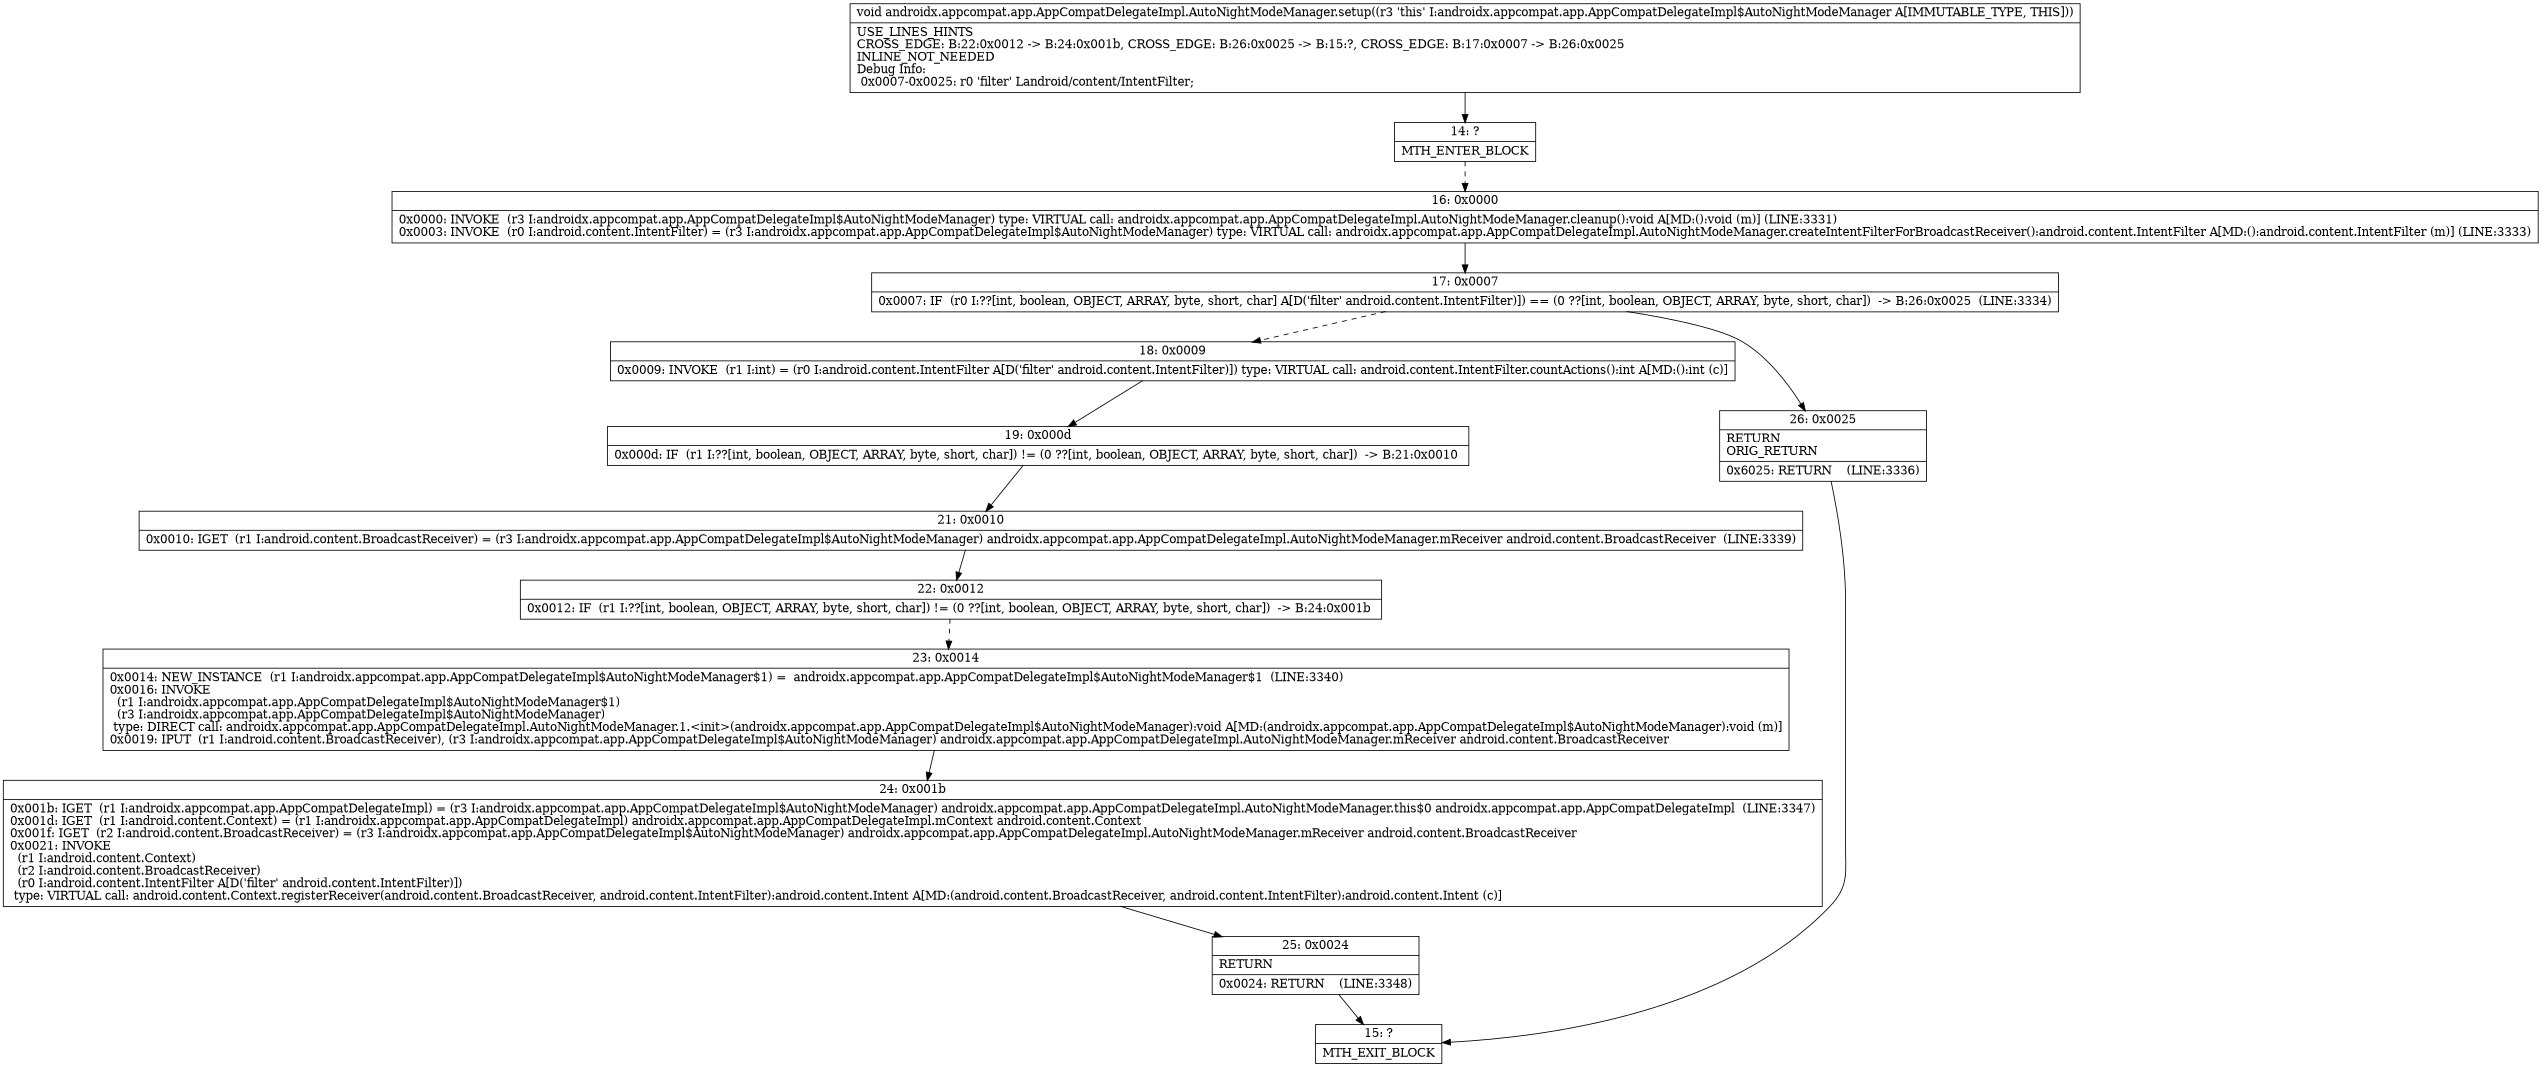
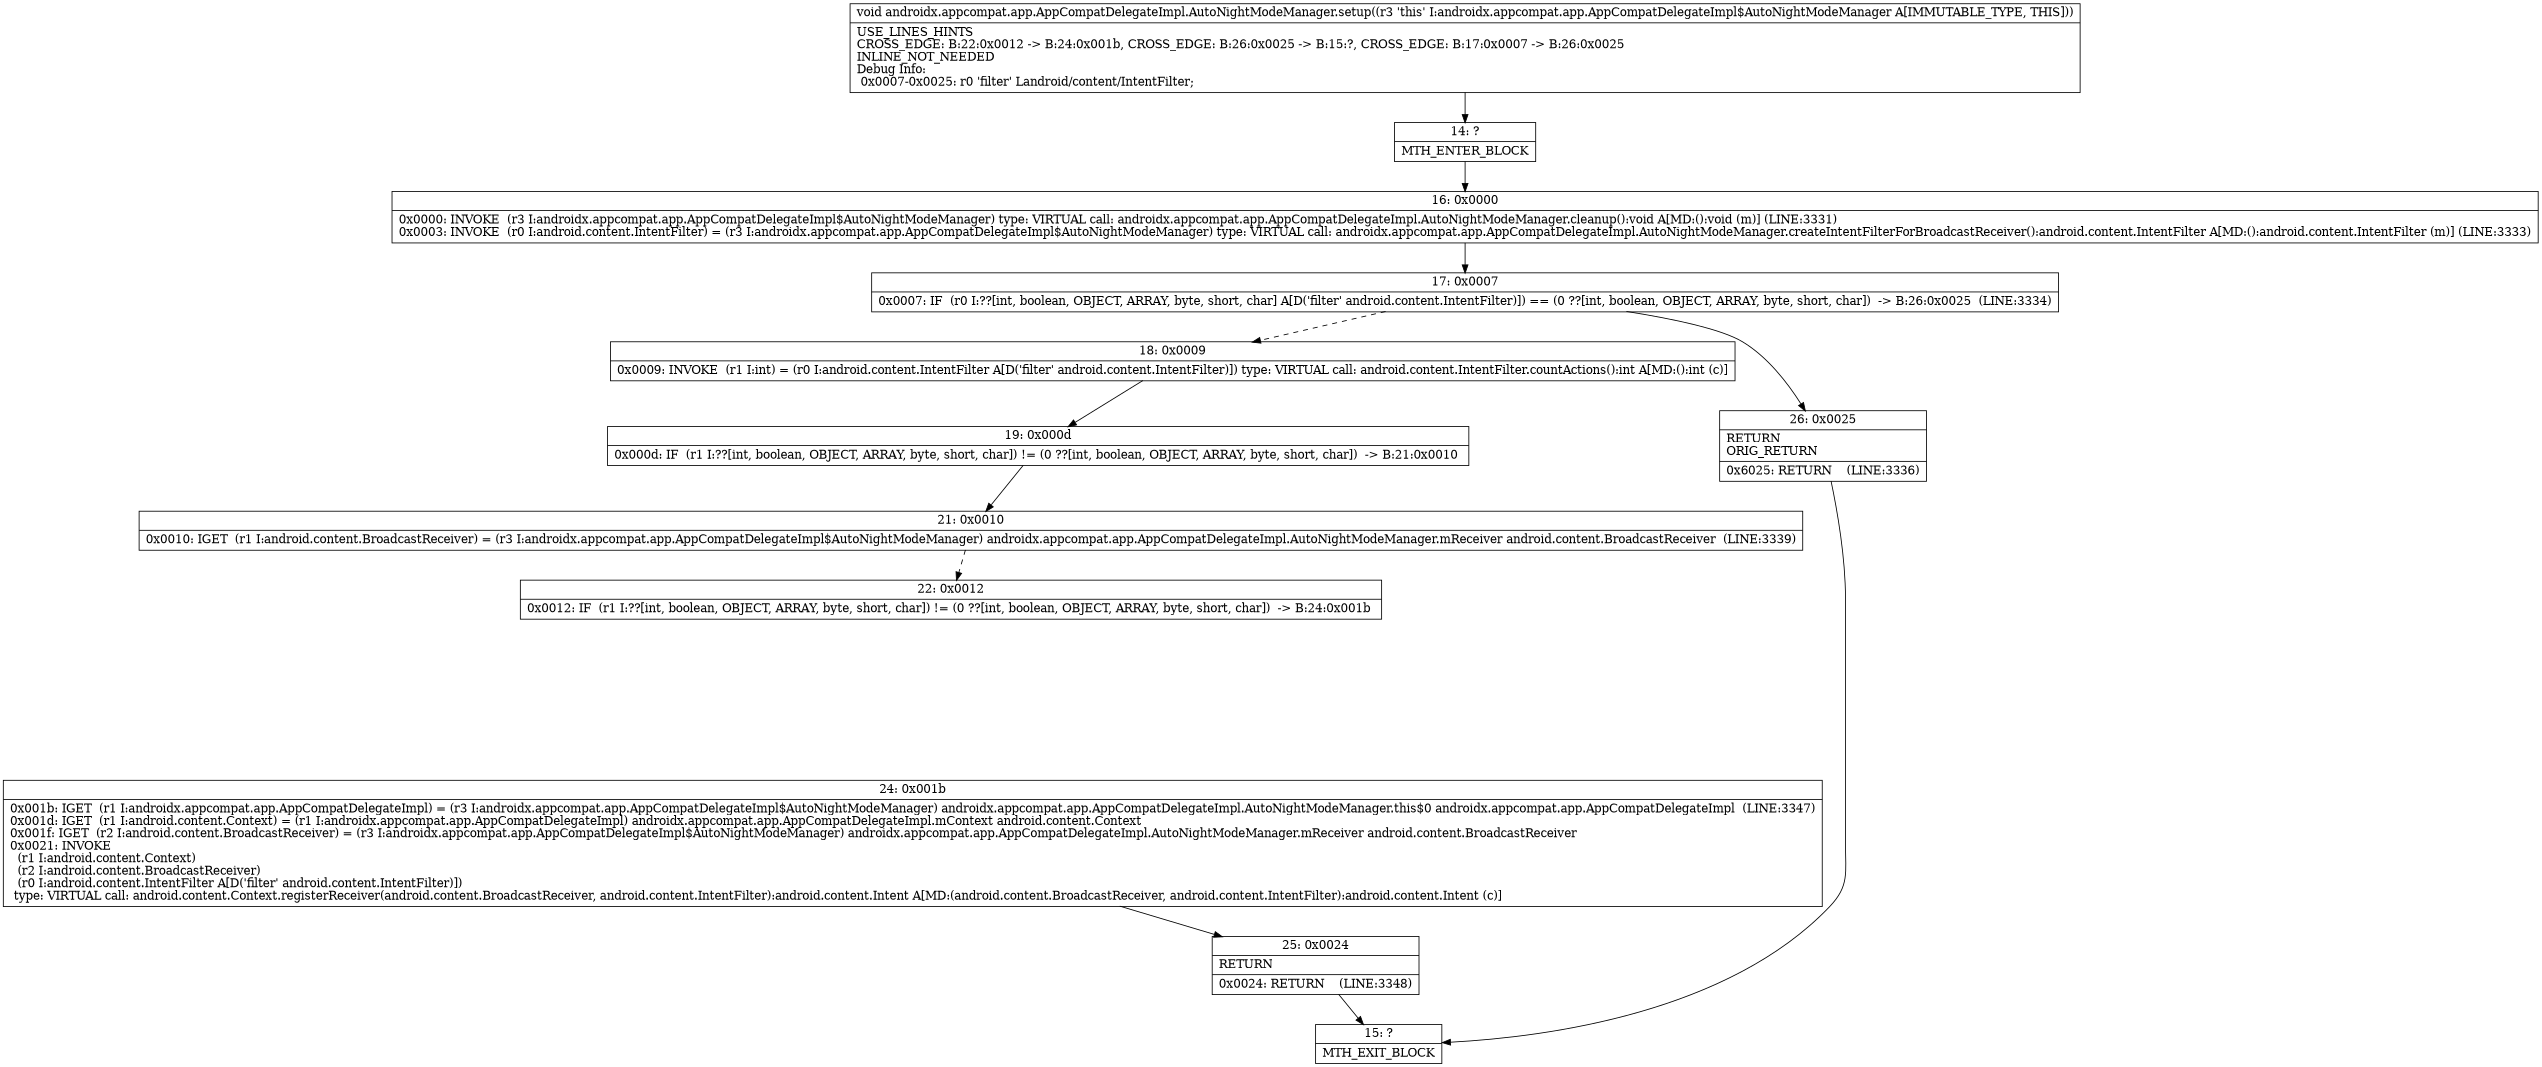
edge "14: ?" -> "16: 0x0000": style dashed -> solid
edge "21: 0x0010" -> "22: 0x0012": style solid -> dashed
node "23: 0x0014": removed
